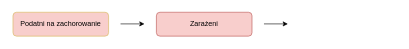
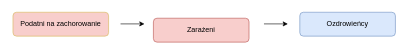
node "Zarażeni": moved (204, 24) -> (201, 30)
node "Ozdrowieńcy": added
